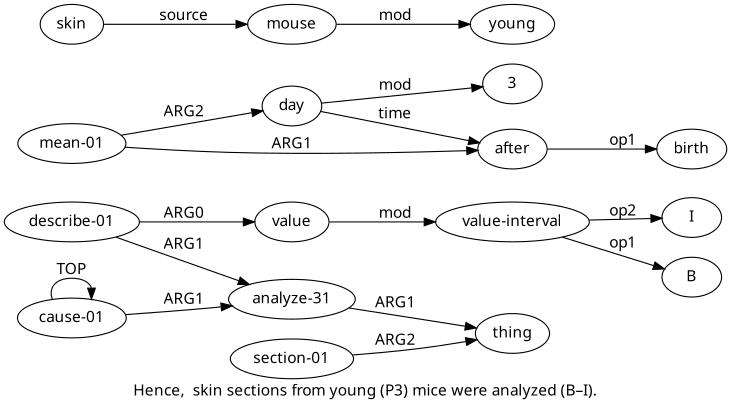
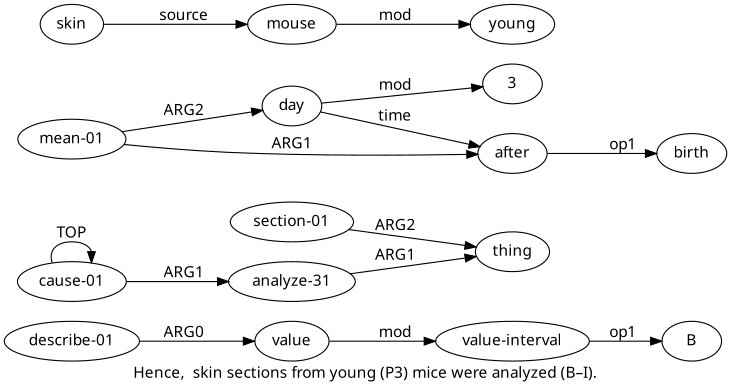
node "I": removed
edge "describe-01" -> "analyze-31": removed, label "ARG1"
